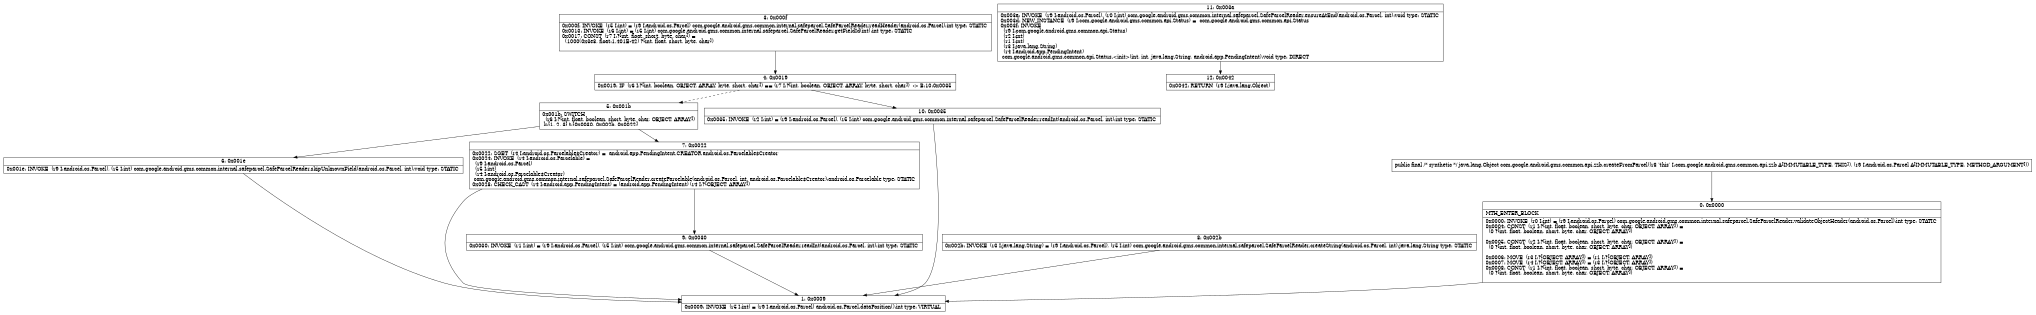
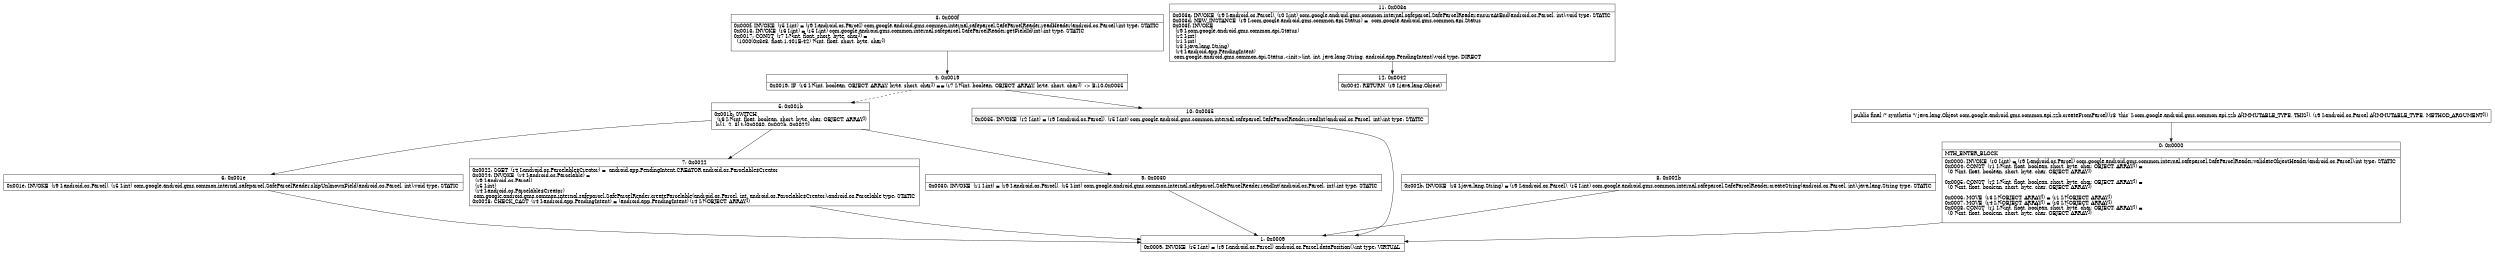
edge "7: 0x0022" -> "9: 0x0030": now "5: 0x001b" -> "9: 0x0030"
